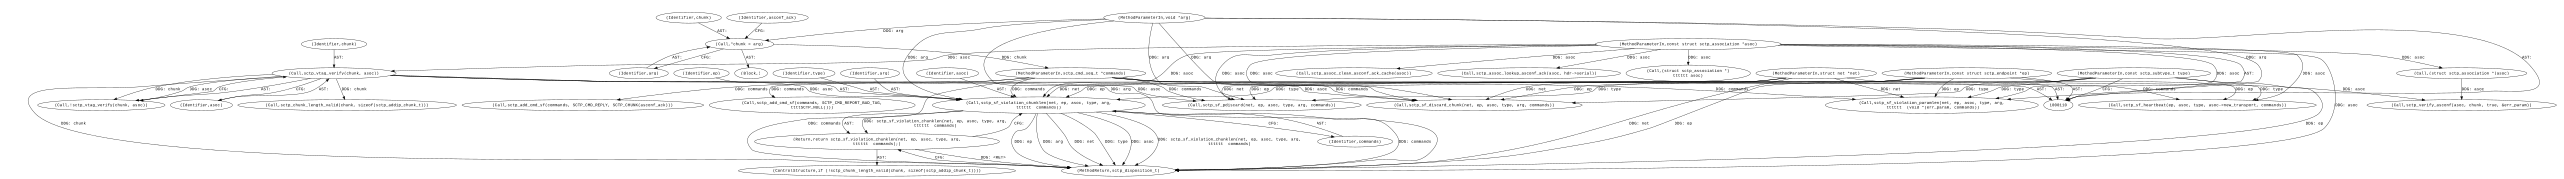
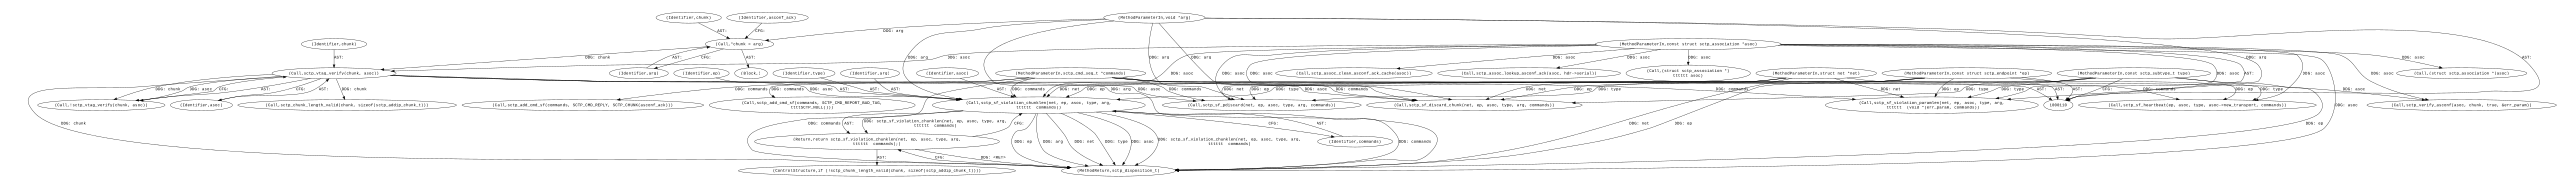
edge "(Call,*chunk = arg)" -> "(MethodParameterIn,sctp_cmd_seq_t *commands)": now "(Call,*chunk = arg)" -> "(Call,sctp_vtag_verify(chunk, asoc))"
edge "(Call,(struct sctp_association *)asoc)" -> "(Call,sctp_verify_asconf(asoc, chunk, true, &err_param))": now "(MethodParameterIn,const struct sctp_association *asoc)" -> "(Call,sctp_verify_asconf(asoc, chunk, true, &err_param))"
